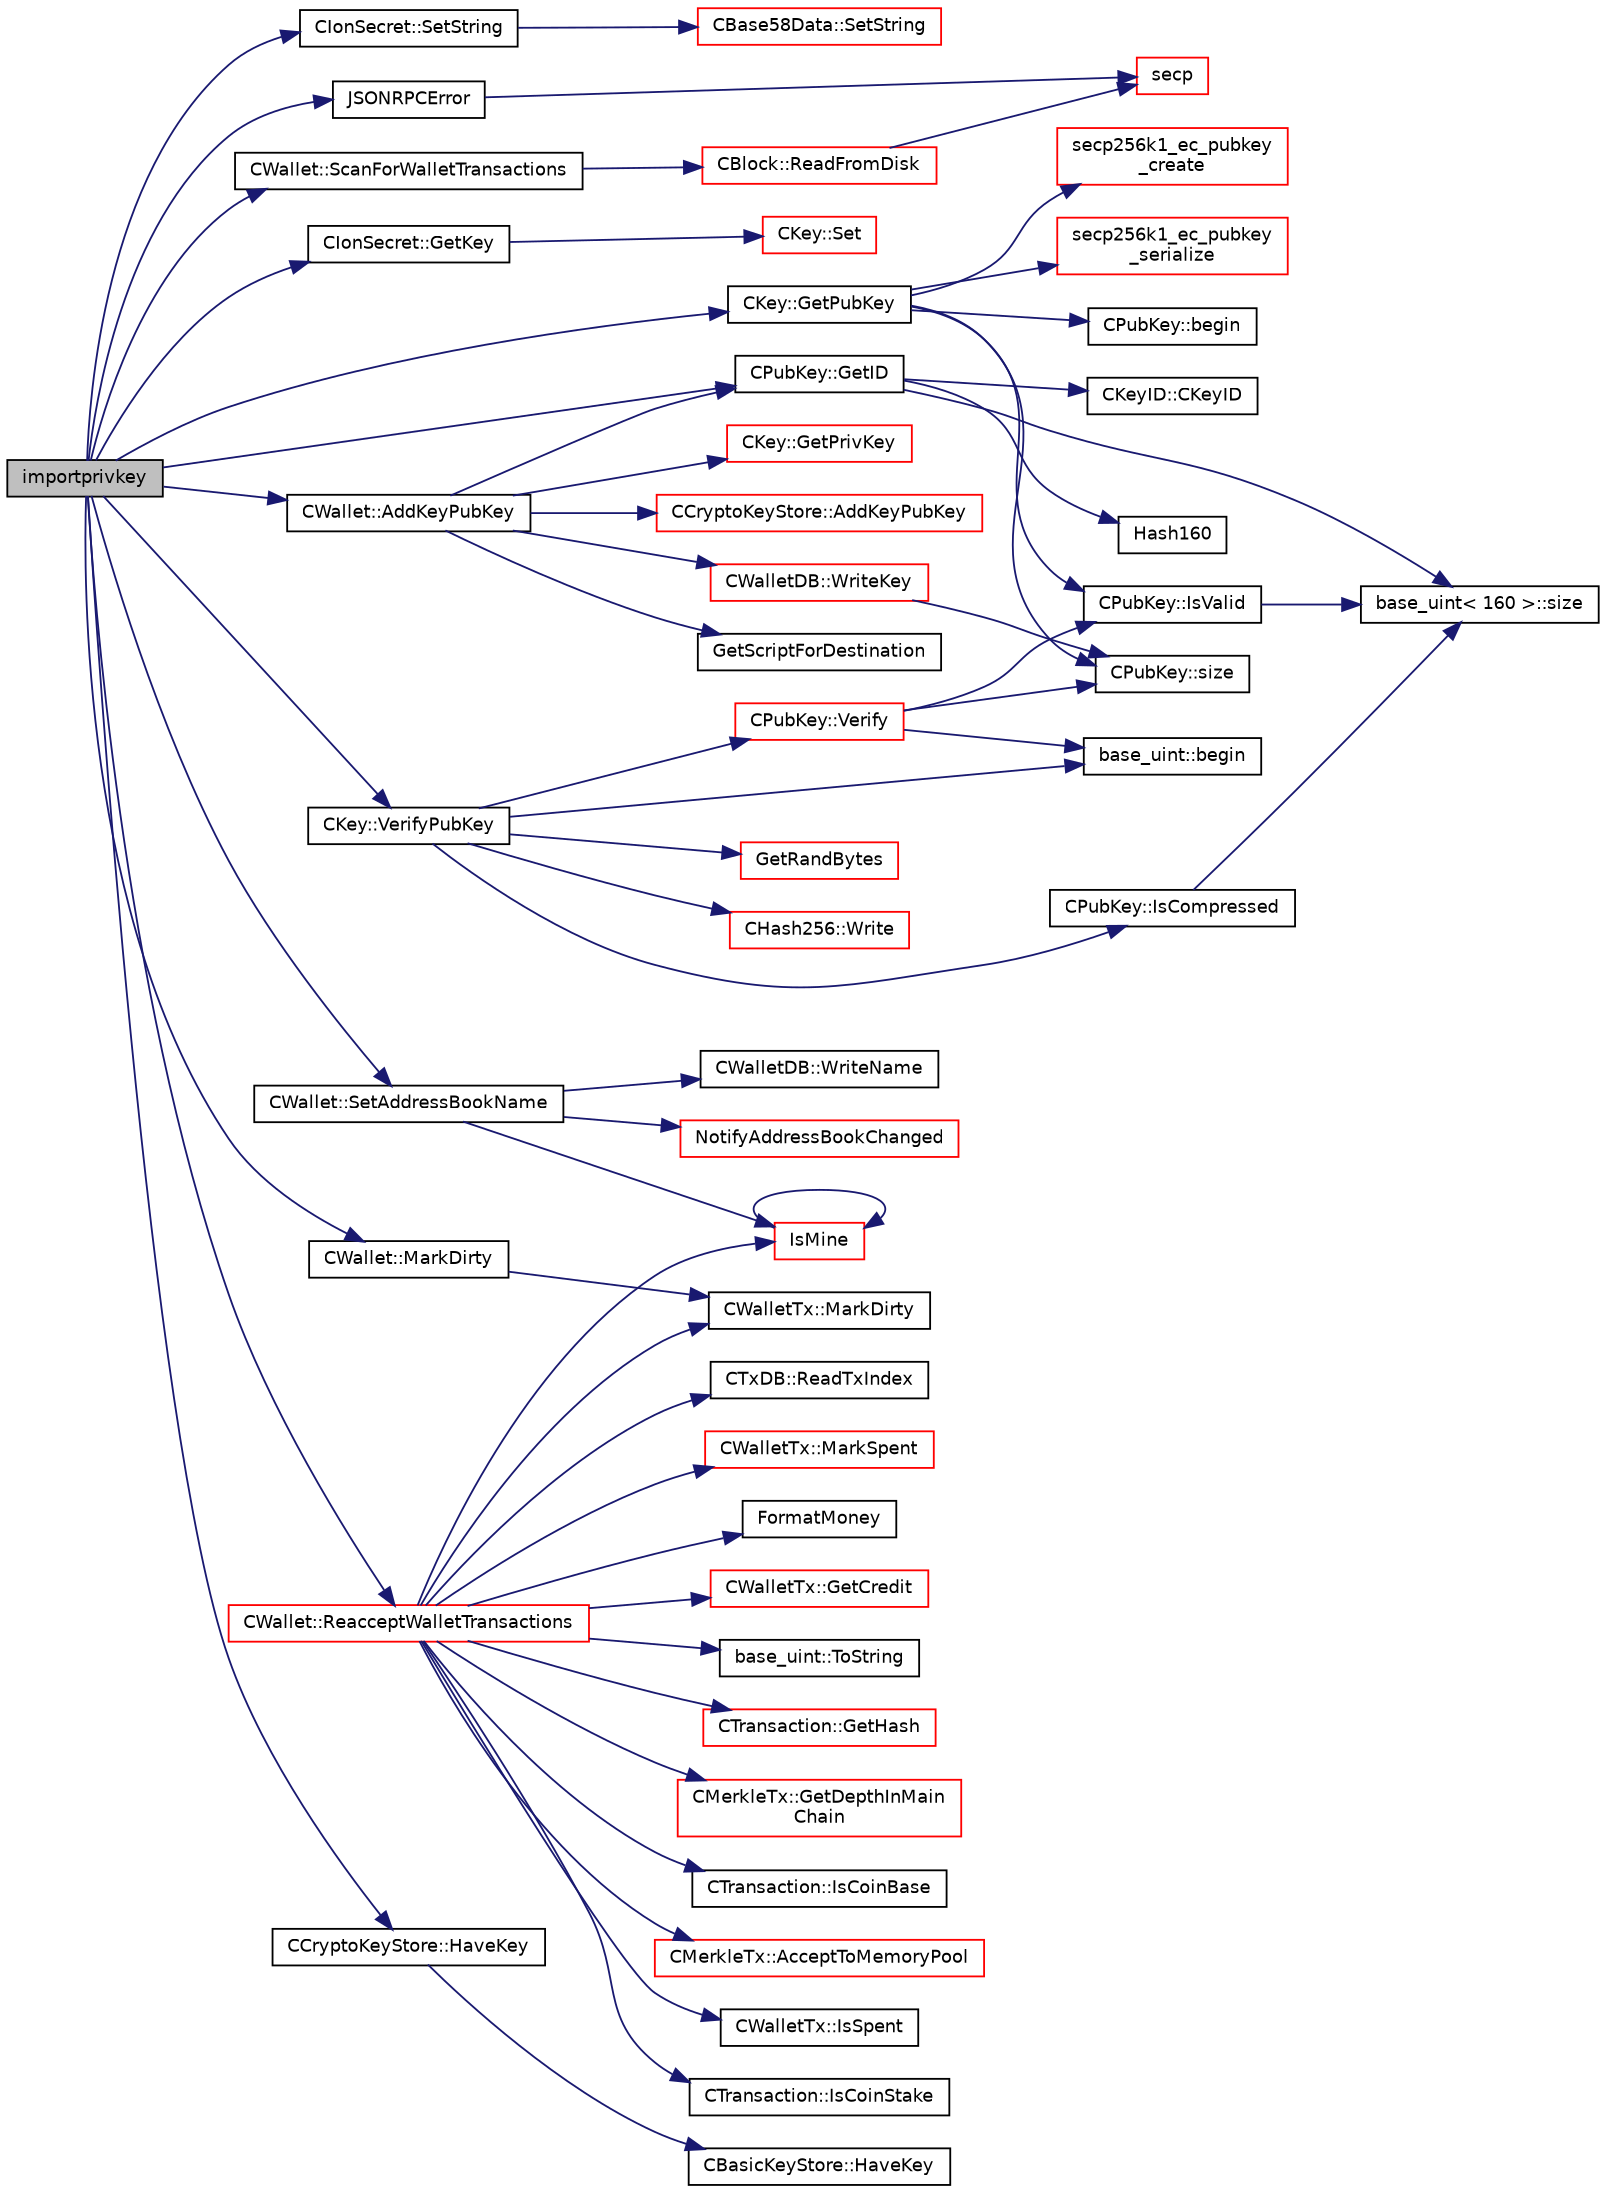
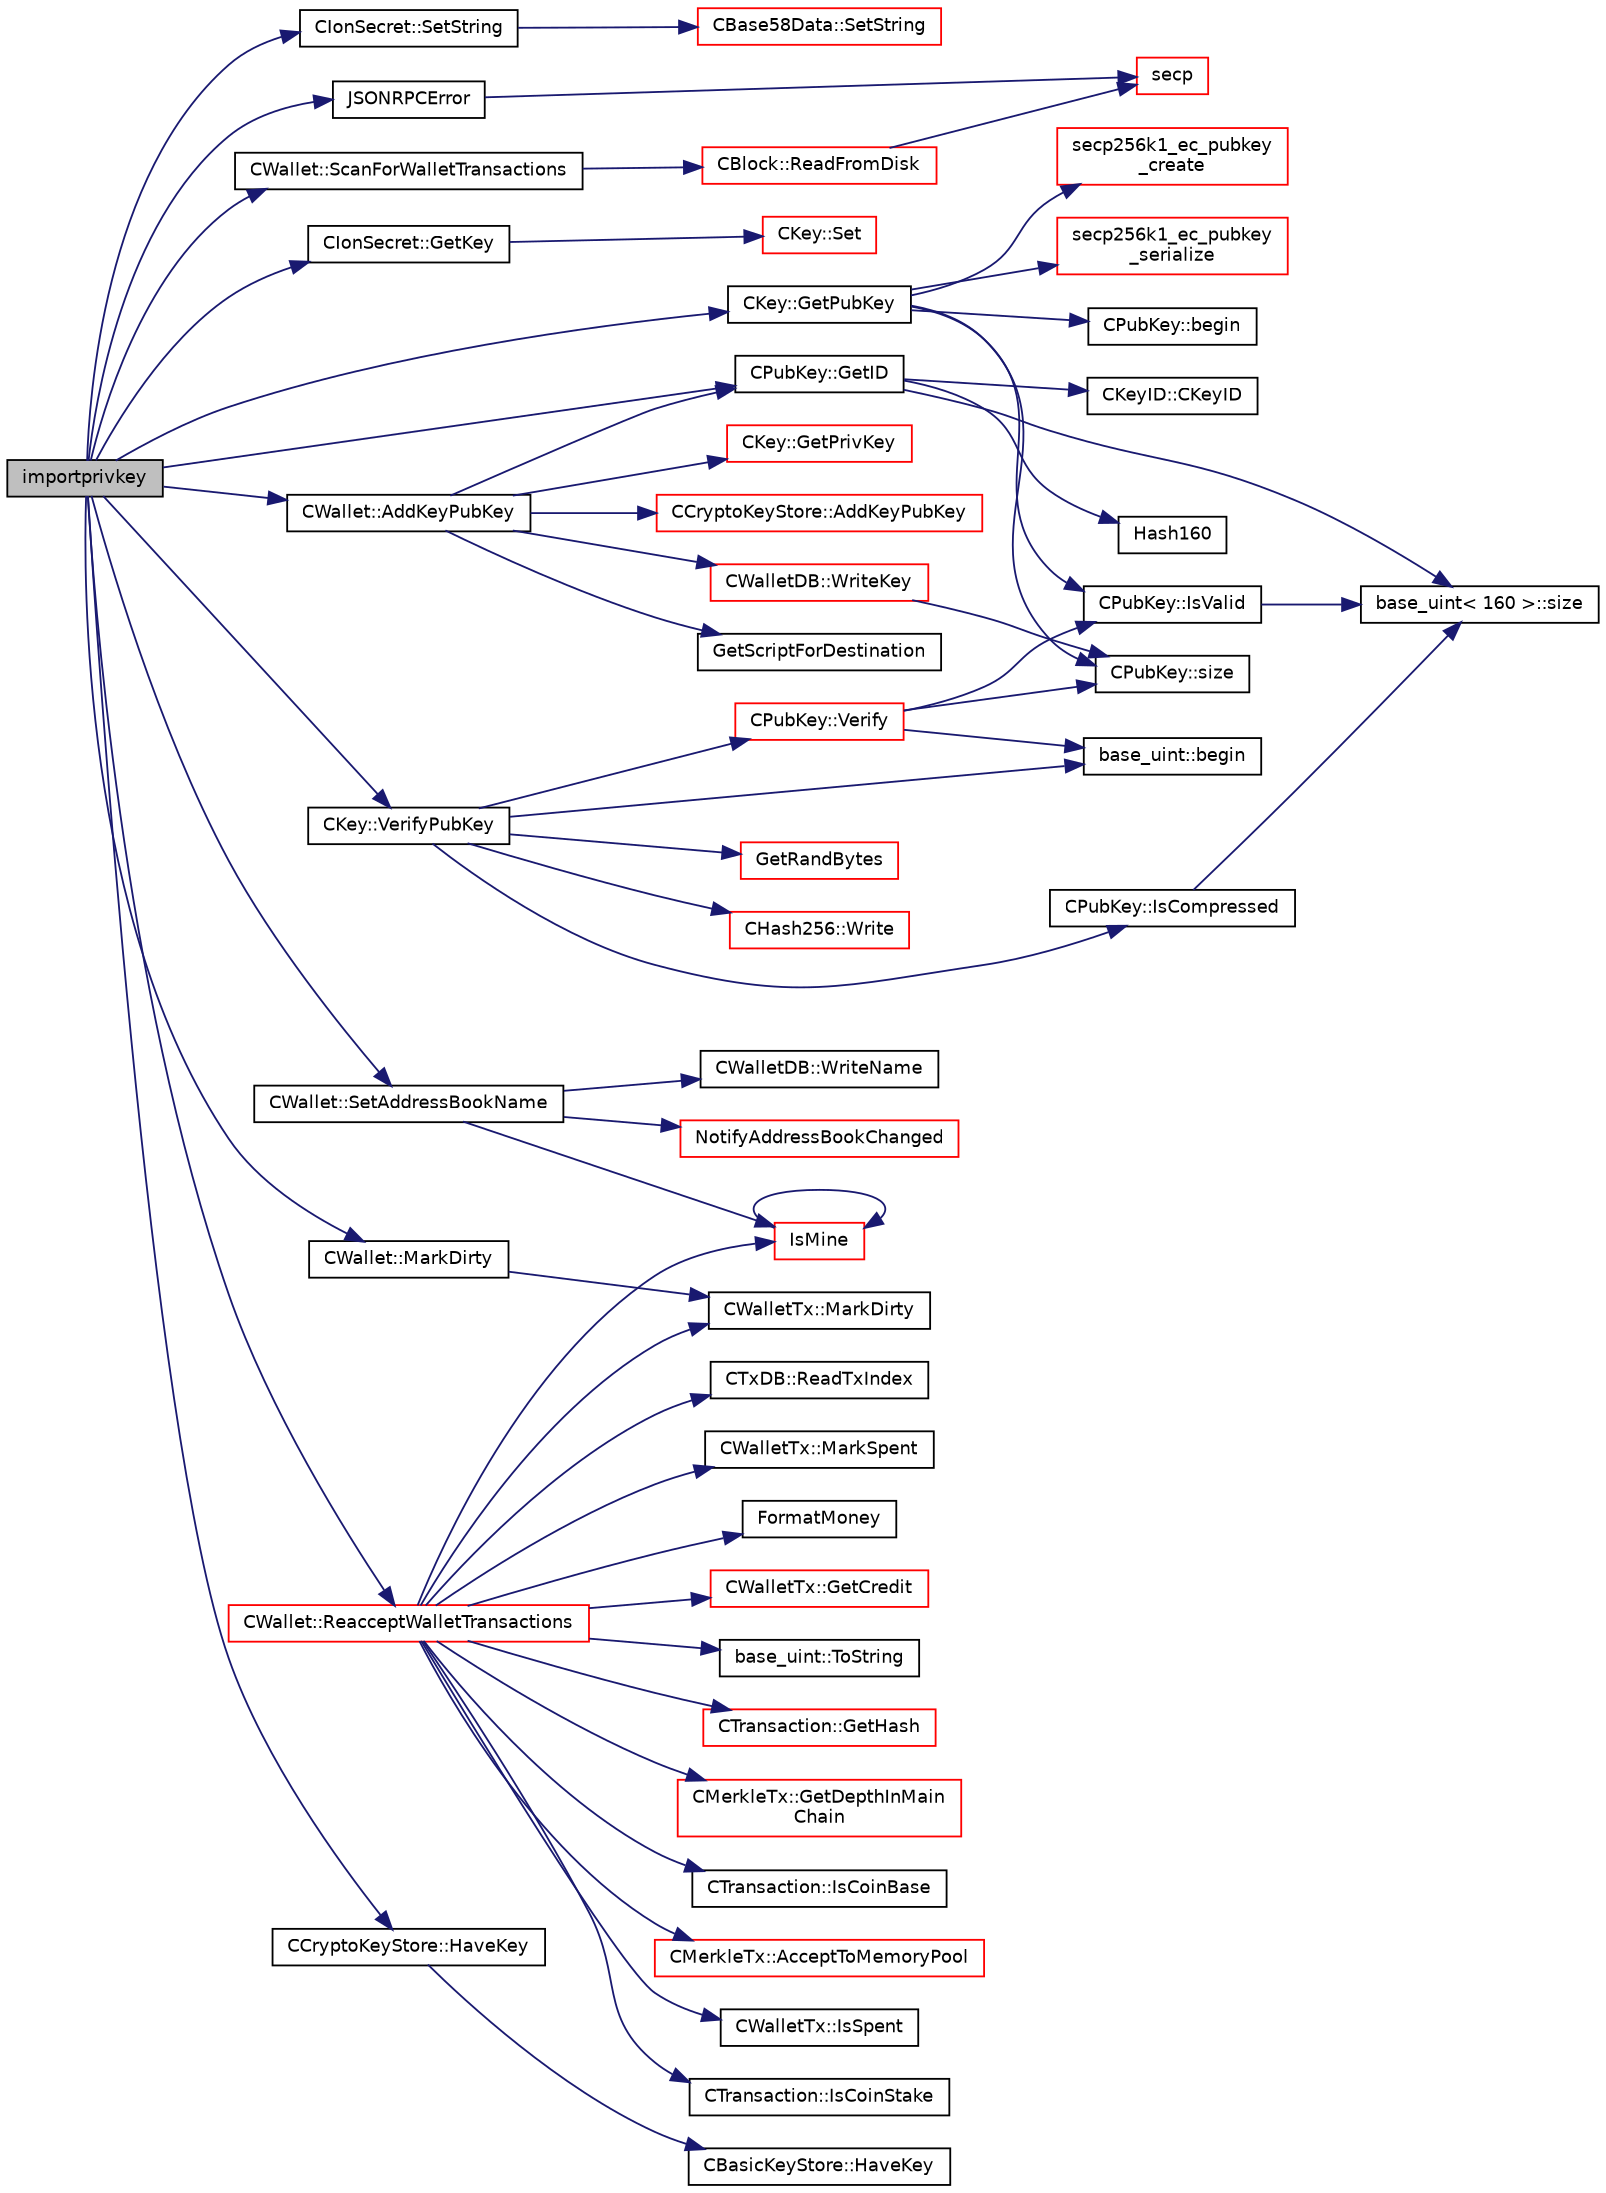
node "CWalletTx::MarkSpent": color red -> black
